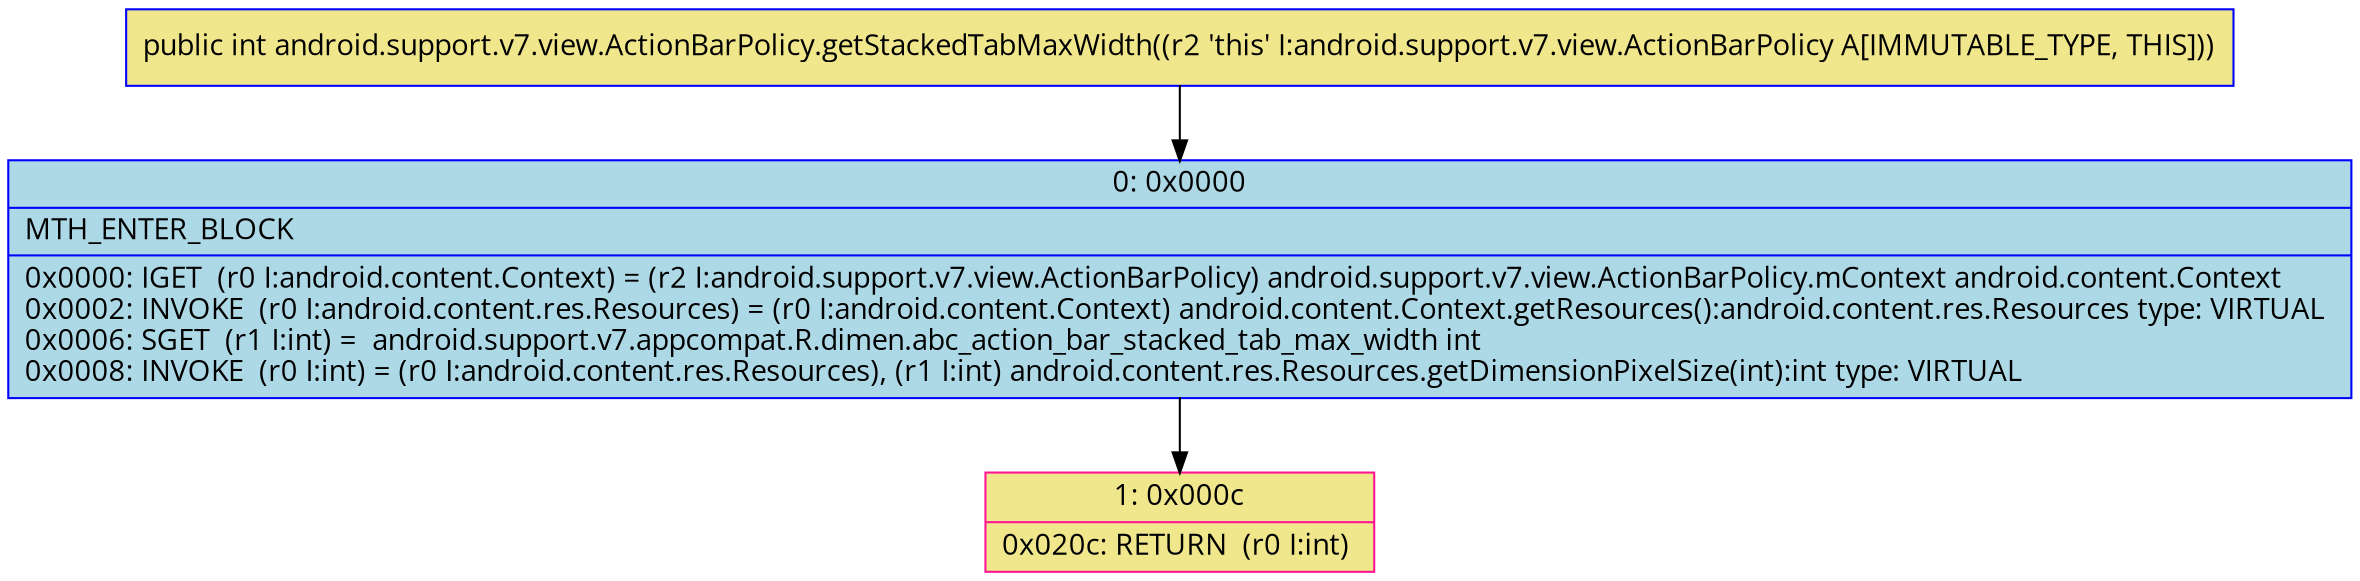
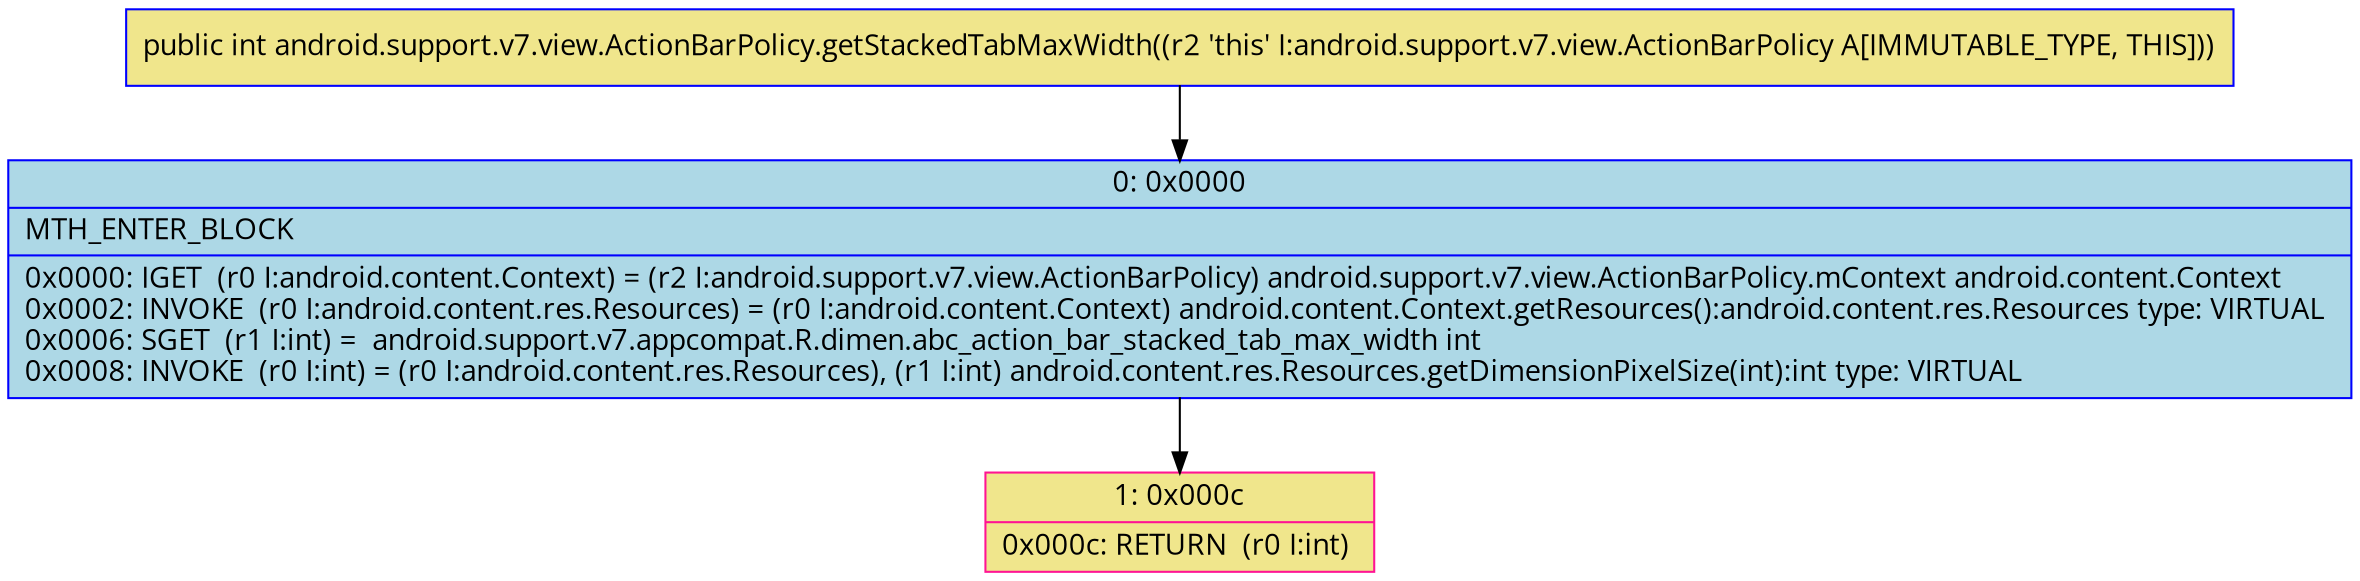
node "1: 0x000c": text "0x020c: RETURN  (r0 I:int)" -> "0x000c: RETURN  (r0 I:int)"
